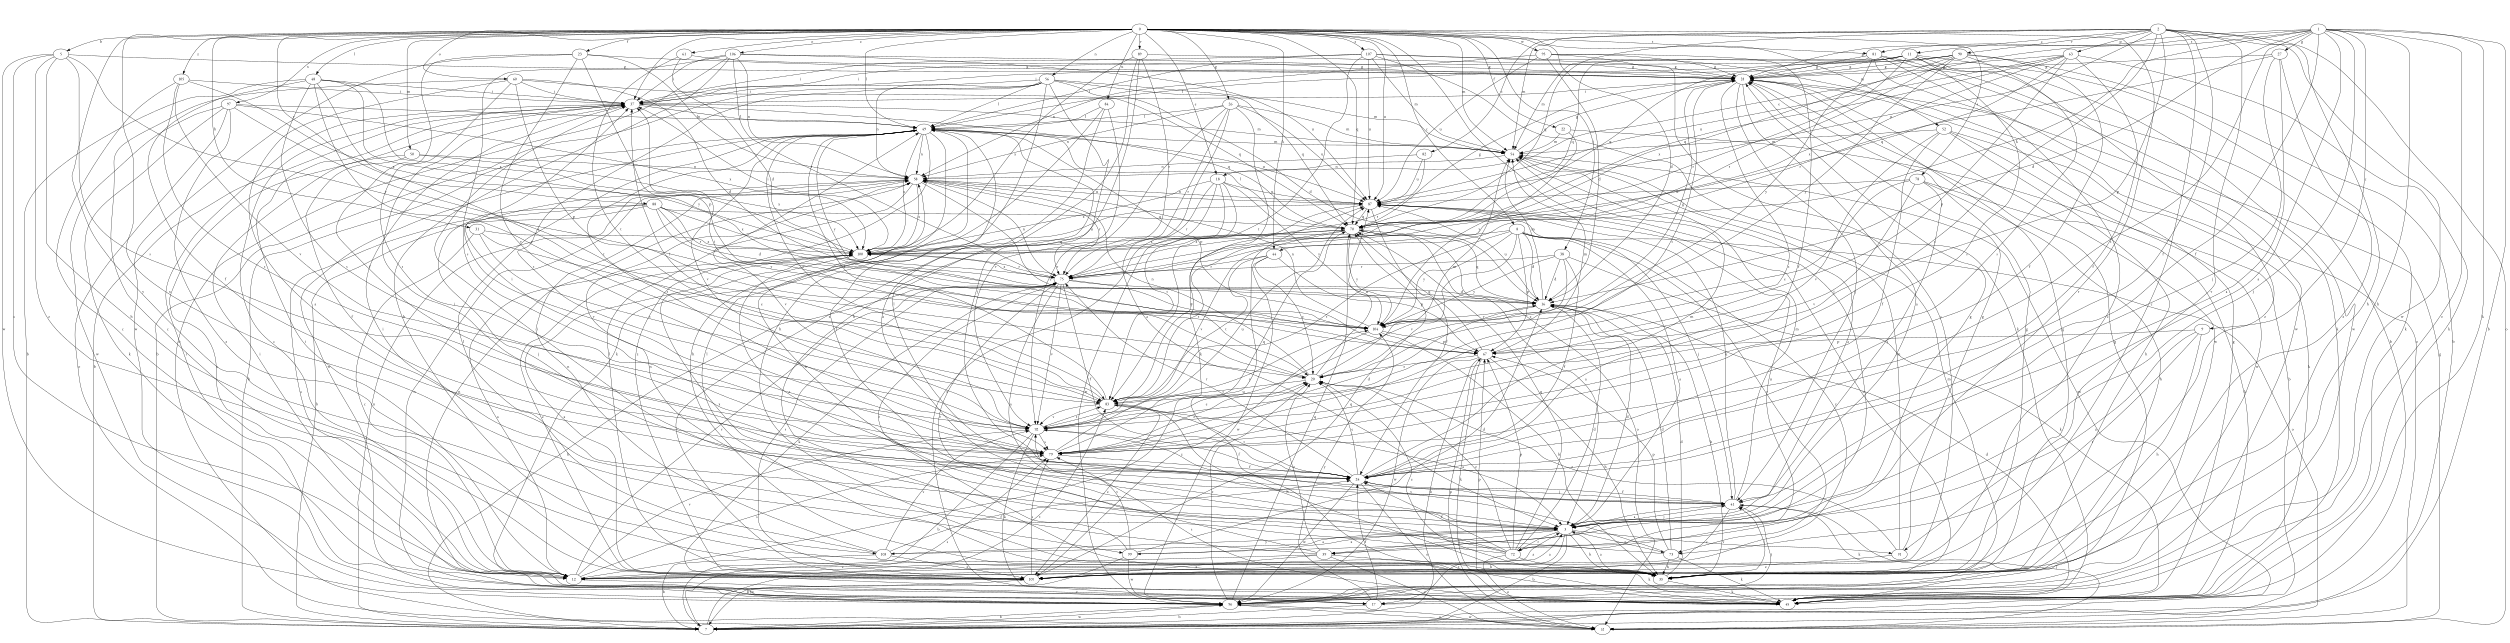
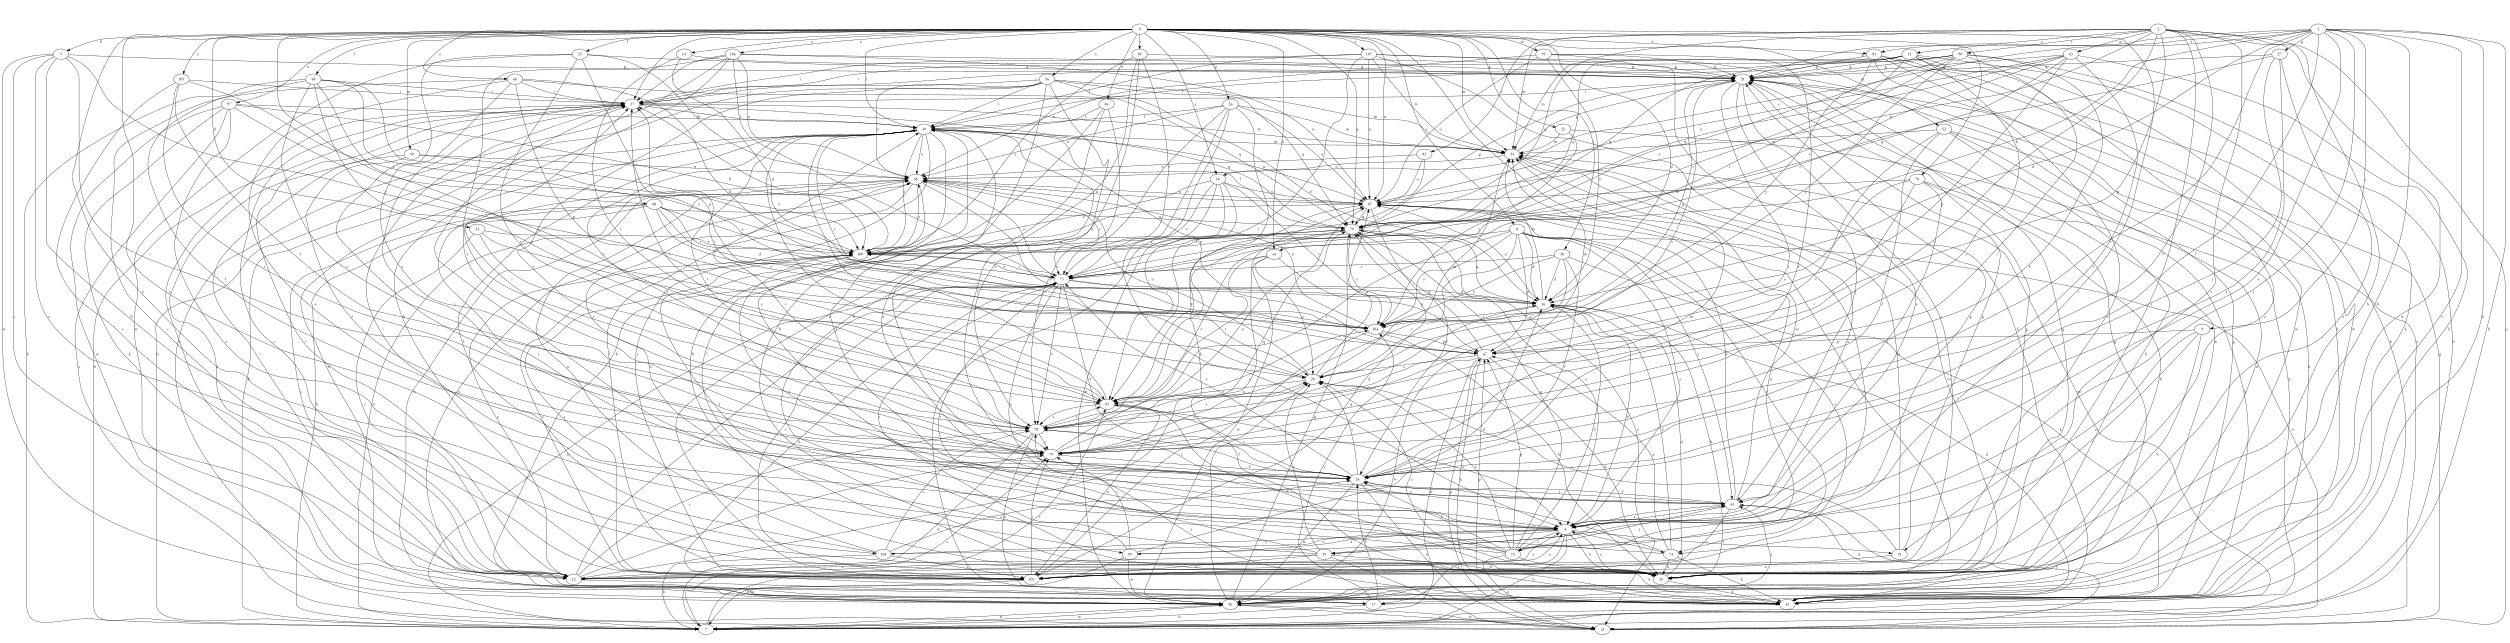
edge "97" -> "100": label "x" -> "h"
edge "33" -> "41": now "72" -> "41"
